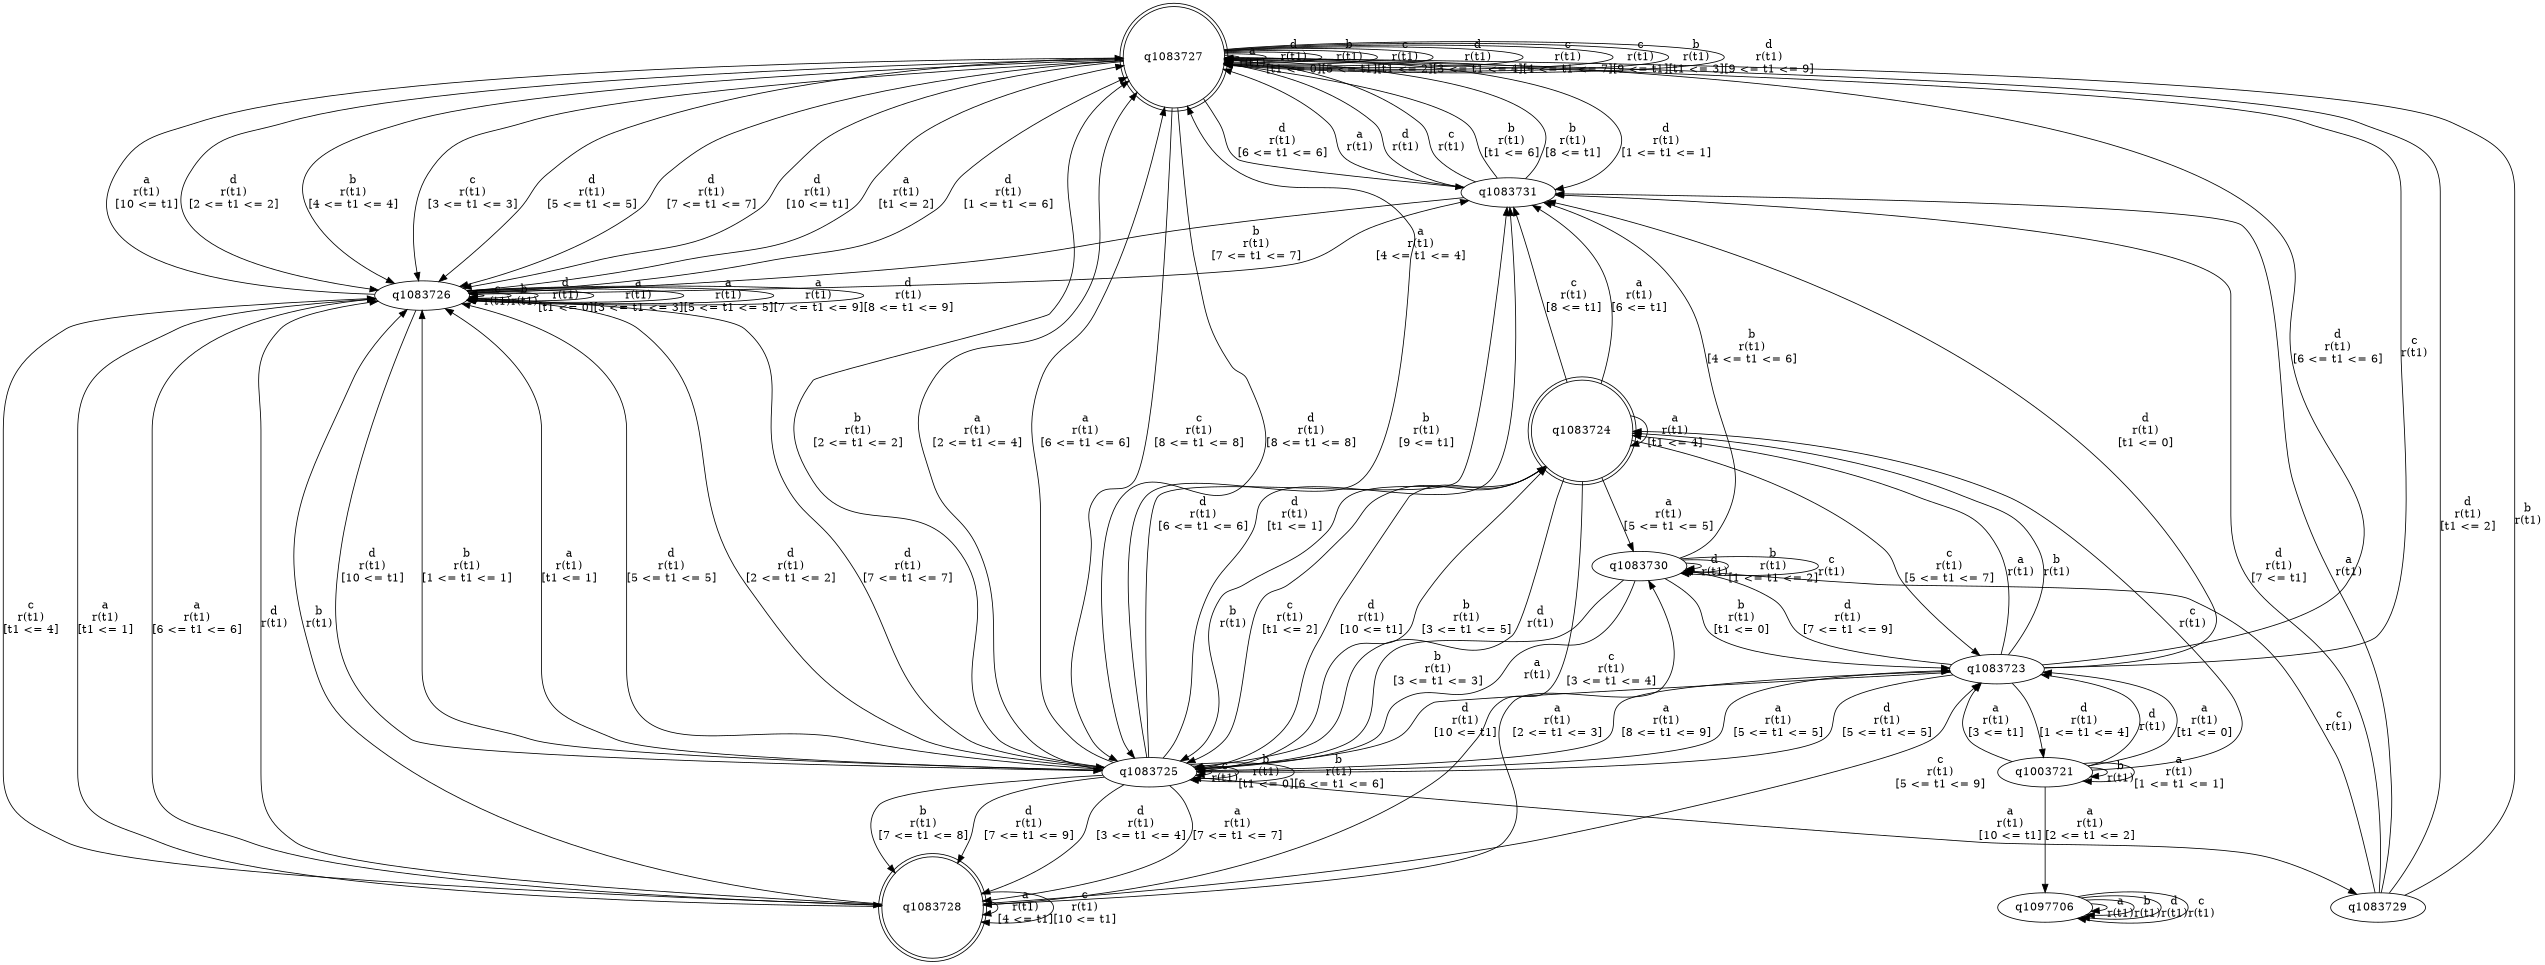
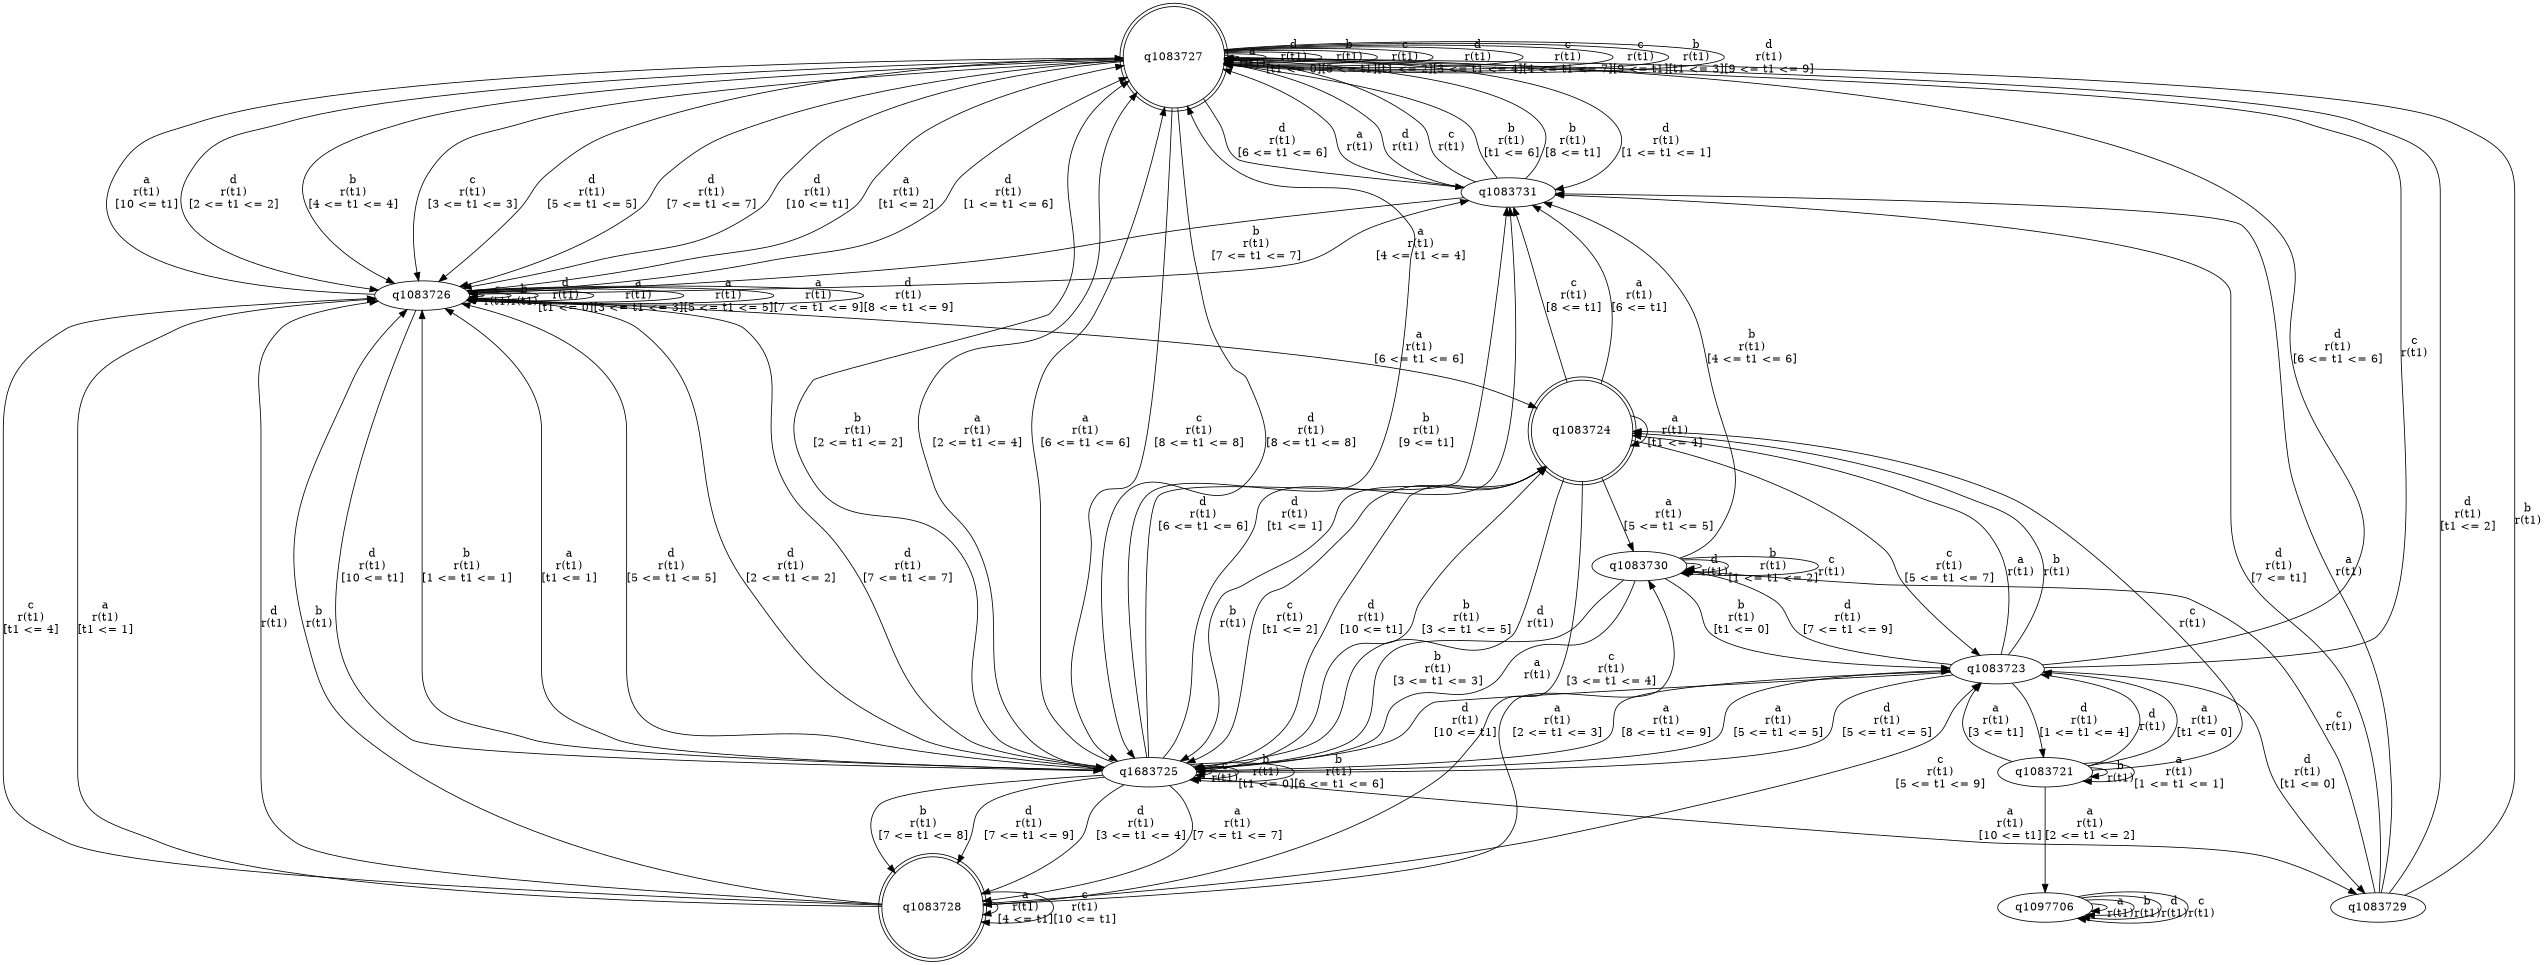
edge "q1083723" -> "q1083731": now "q1083723" -> "q1083729"
node "q1083725": label "q1083725" -> "q1683725"
node "q1003721": label "q1003721" -> "q1083721"
edge "q1083726" -> "q1083728": now "q1083726" -> "q1083724"
